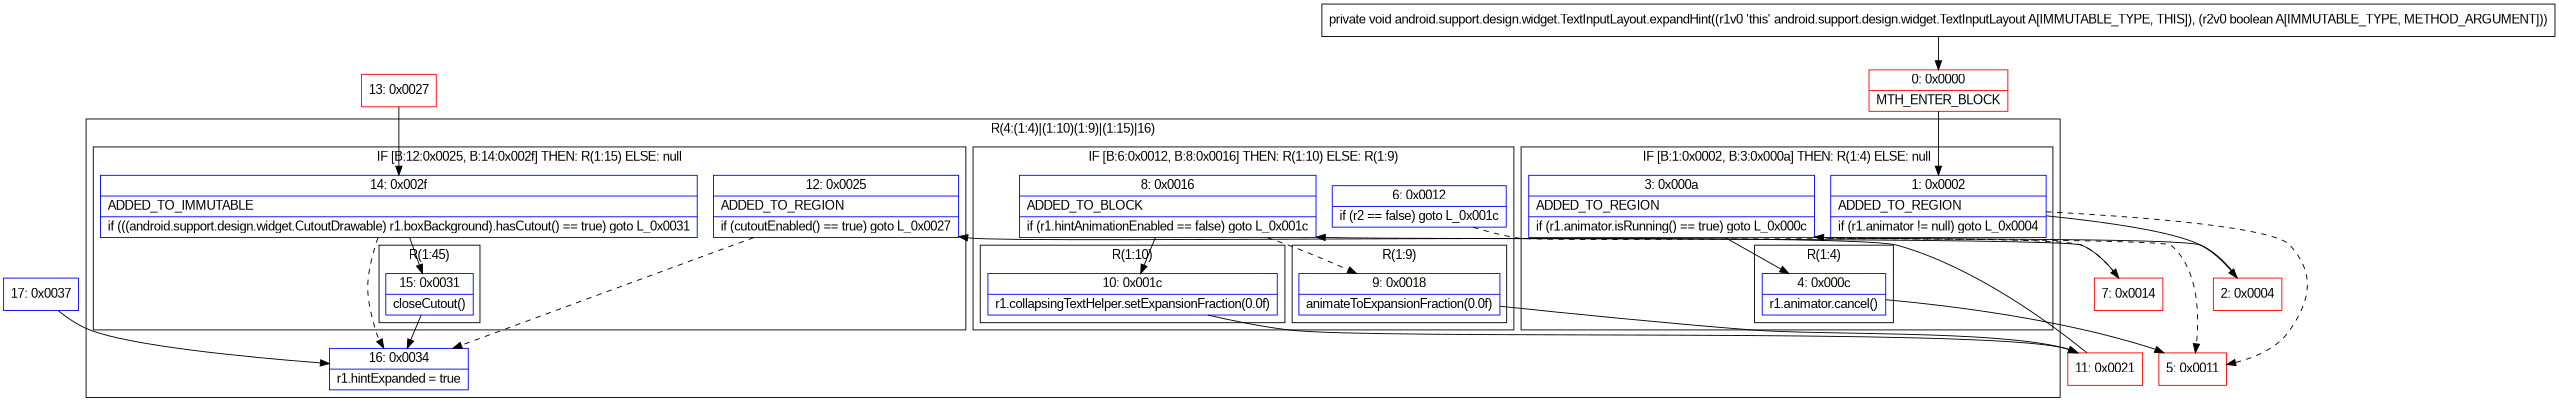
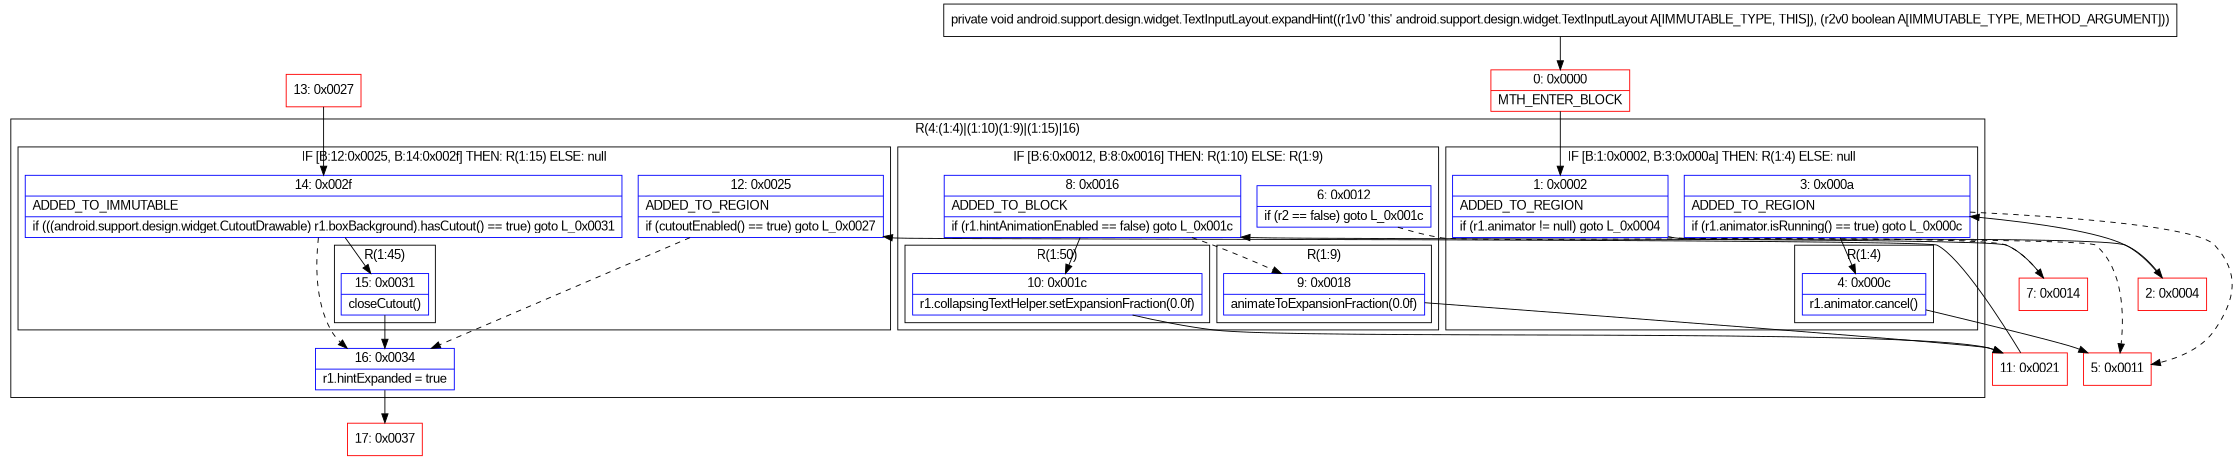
cluster "R(1:10)": label "R(1:10)" -> "R(1:50)"
node "17: 0x0037": color blue -> red
edge "17: 0x0037" -> "16: 0x0034": reversed
